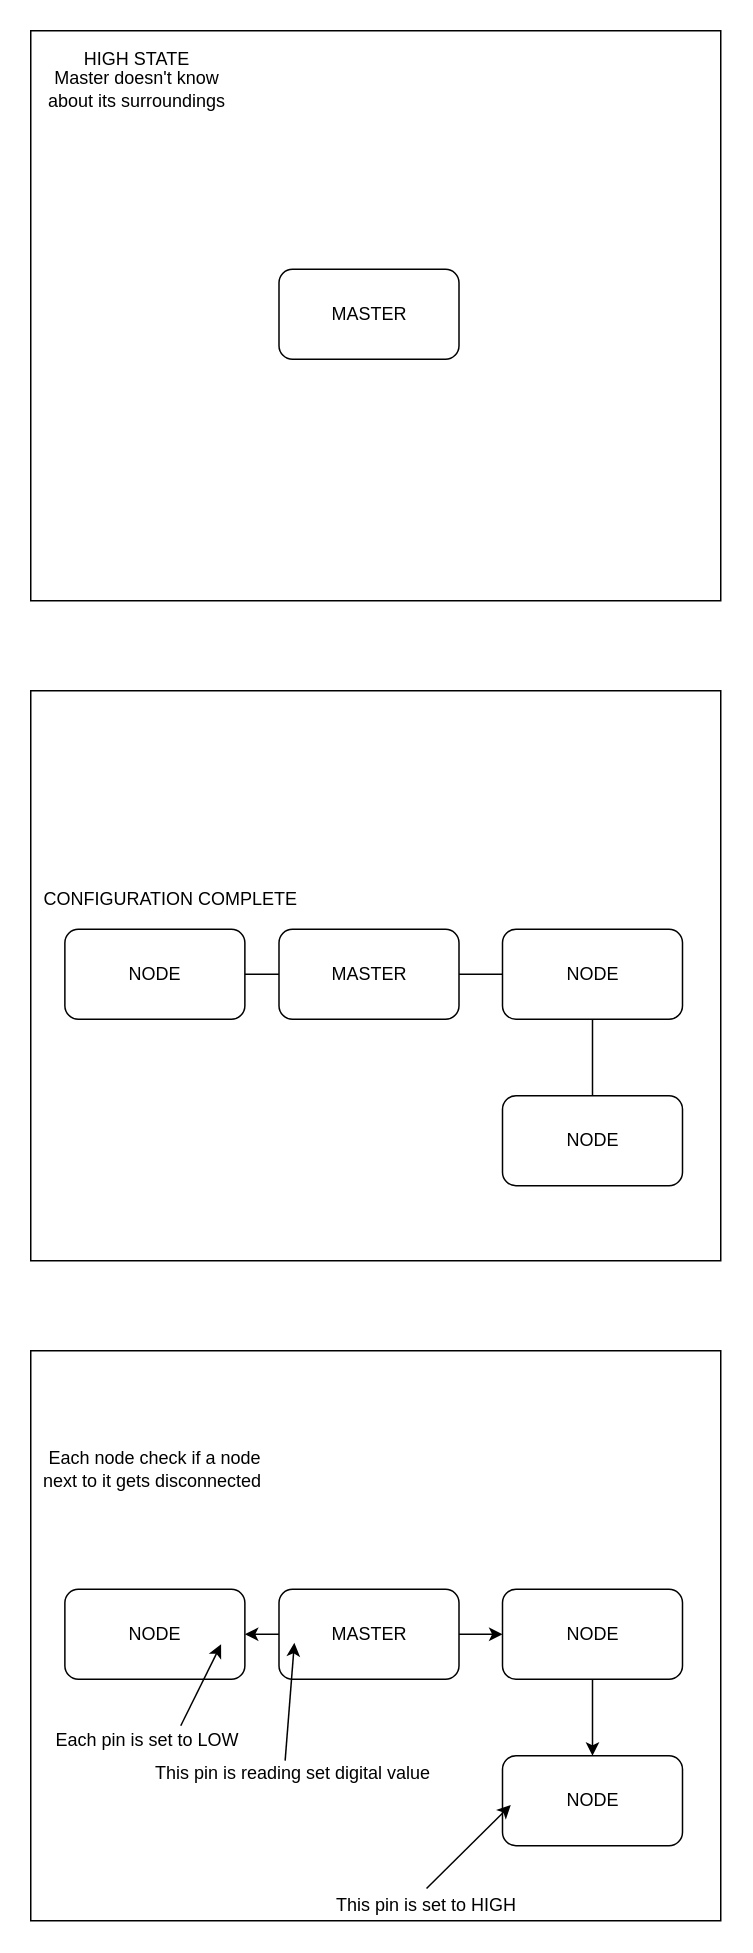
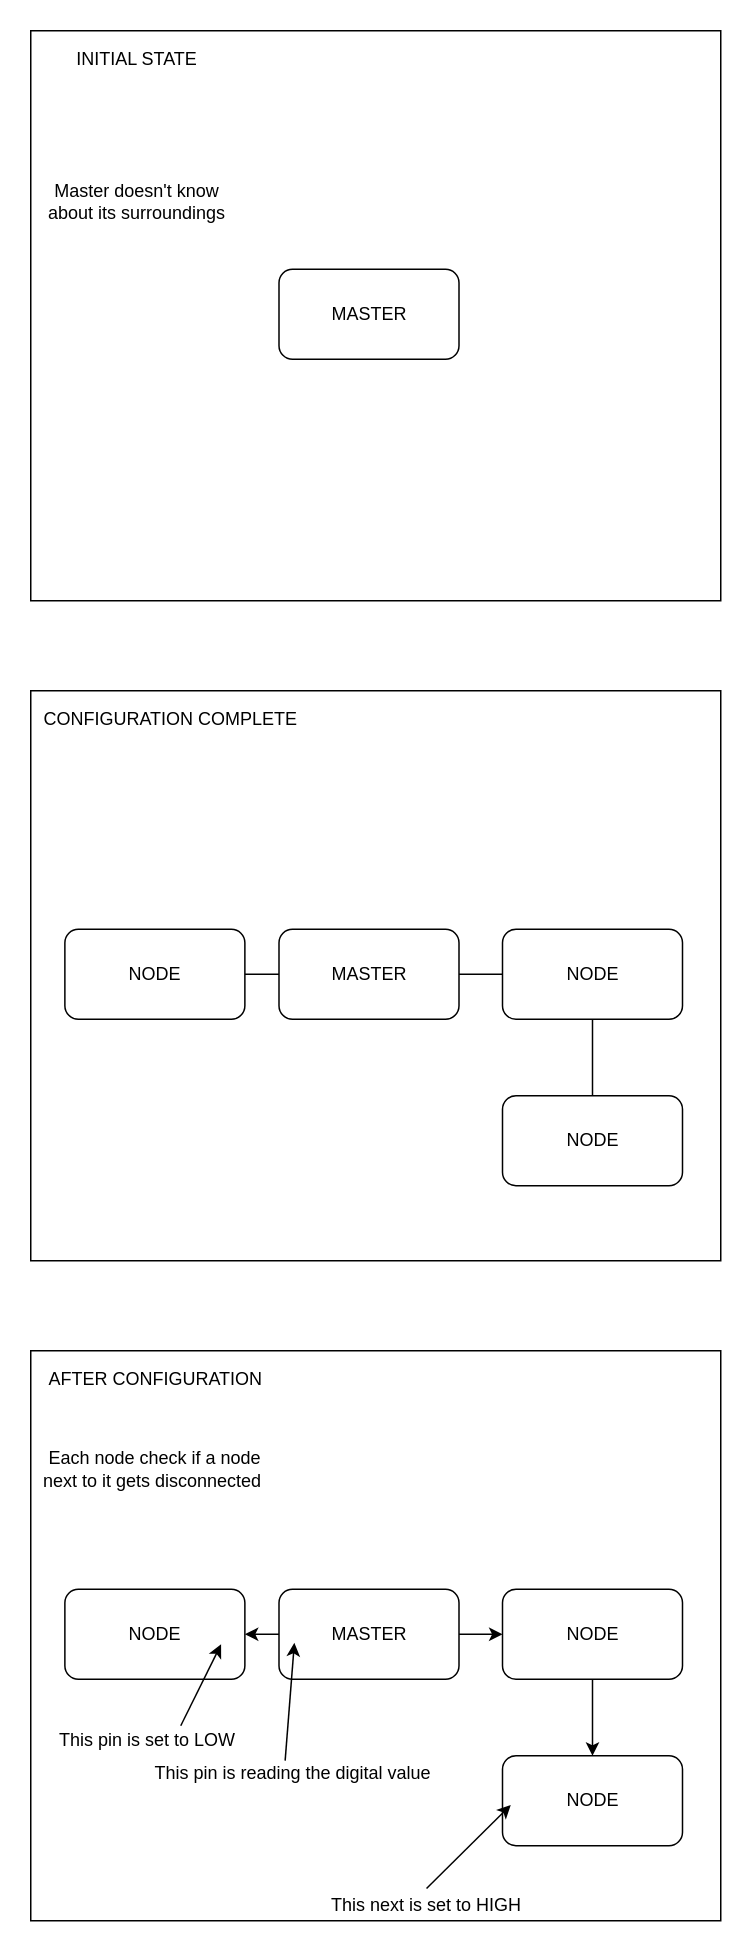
node "HIGH STATE": label "HIGH STATE" -> "INITIAL STATE"
node "Master doesn't know about its surroundings": moved (137, 89) -> (137, 202)
node "CONFIGURATION COMPLETE": moved (170, 899) -> (170, 719)
node "AFTER CONFIGURATION": added
node "Each pin is set to LOW": label "Each pin is set to LOW" -> "This pin is set to LOW"
node "This pin is reading set digital value": label "This pin is reading set digital value" -> "This pin is reading the digital value"
node "This pin is set to HIGH": label "This pin is set to HIGH" -> "This next is set to HIGH"
